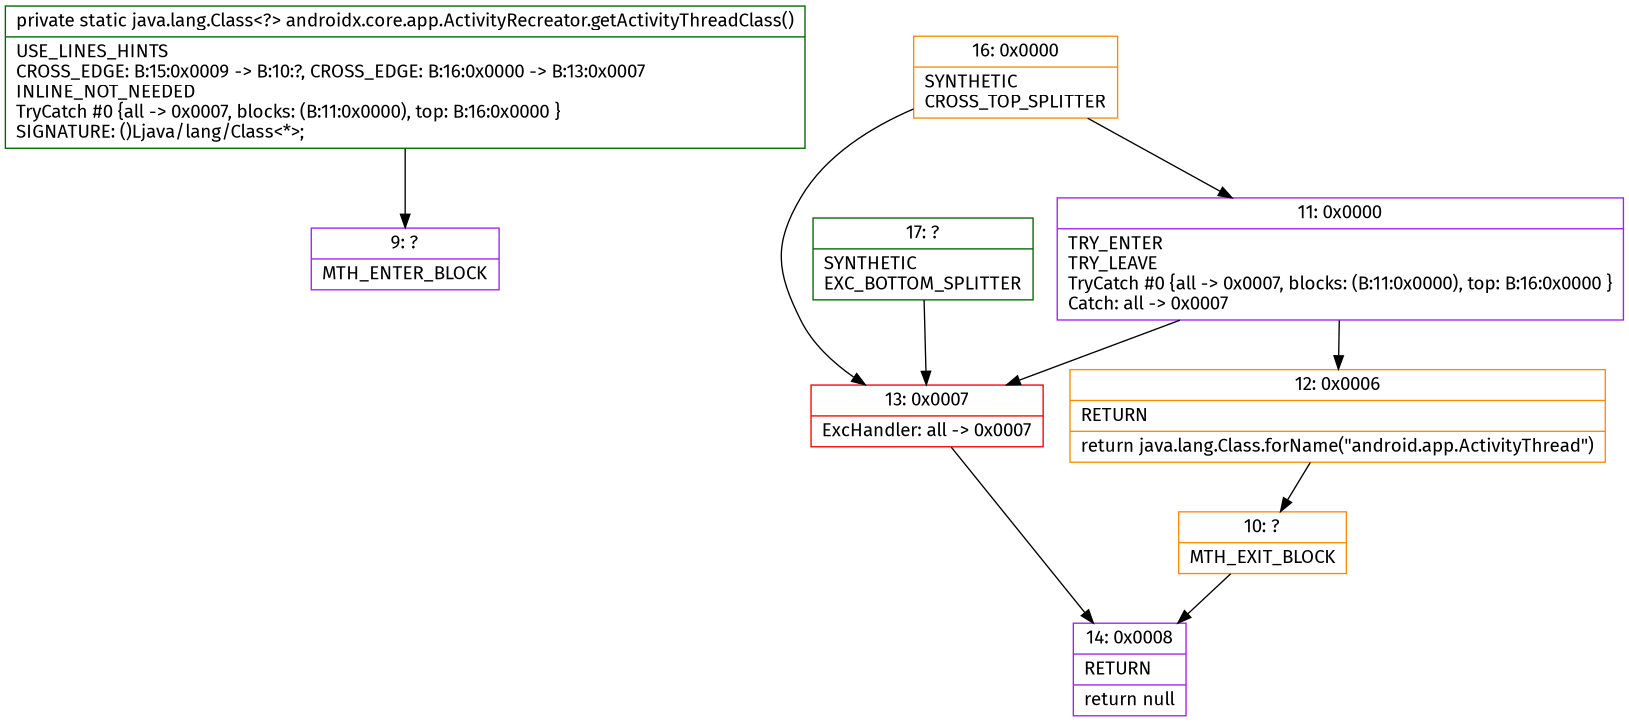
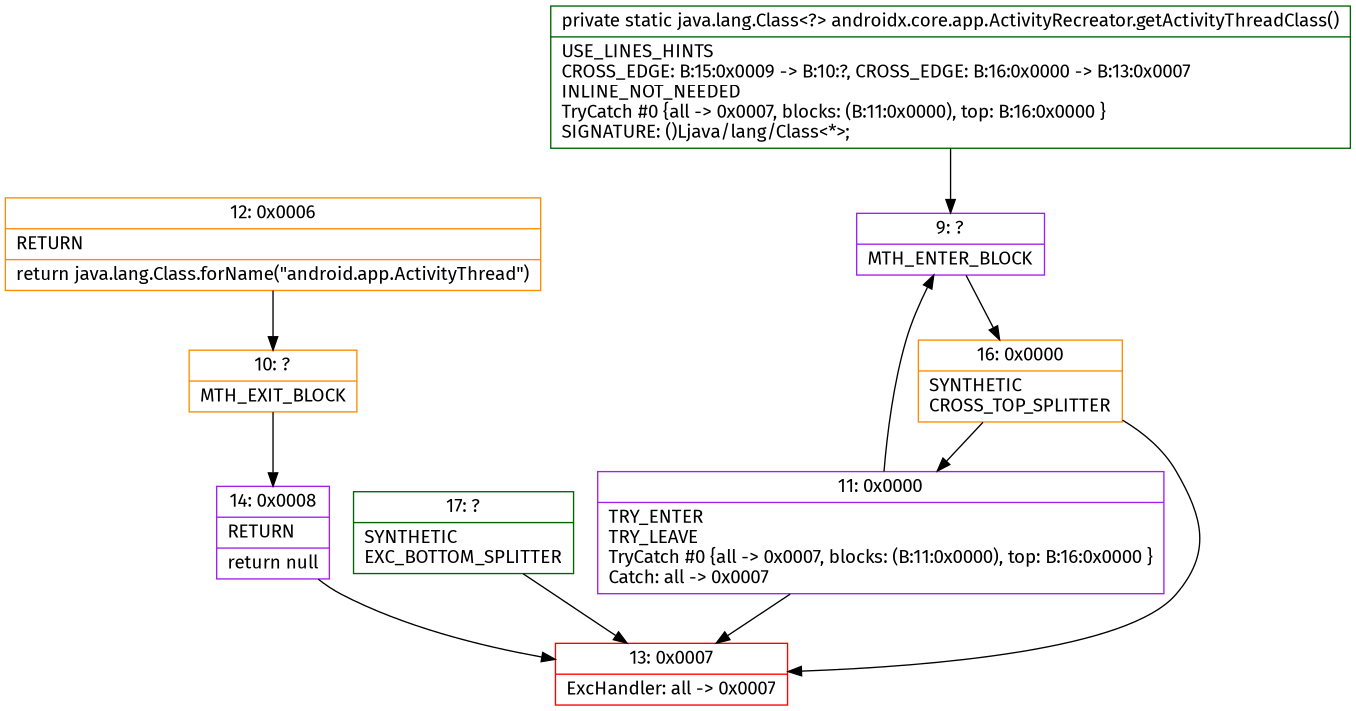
edge "9: ?" -> "16: 0x0000": added
edge "11: 0x0000" -> "12: 0x0006": now "11: 0x0000" -> "9: ?"
edge "13: 0x0007" -> "14: 0x0008": reversed
